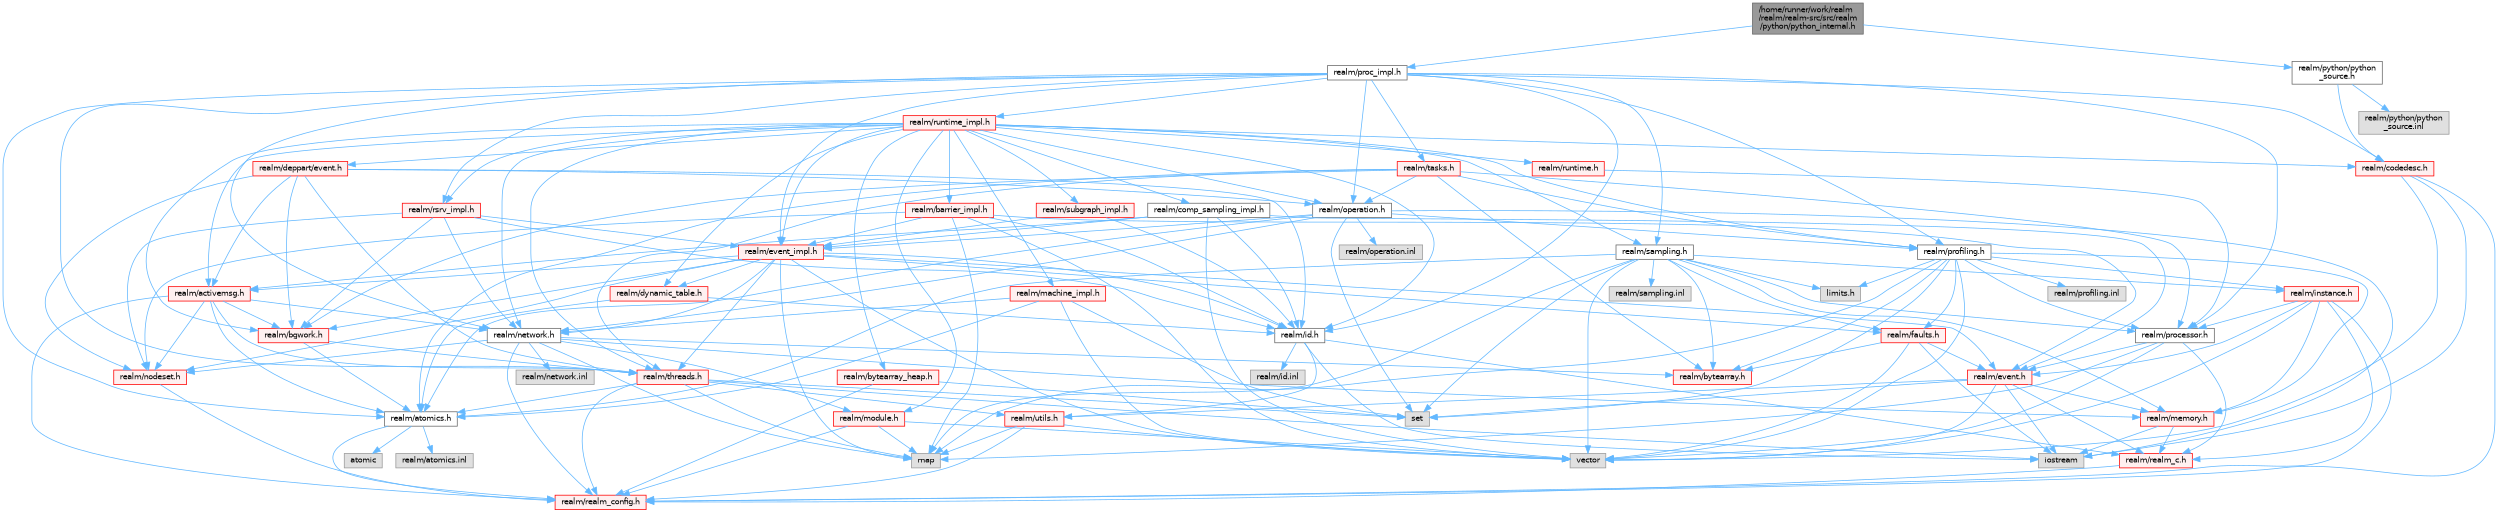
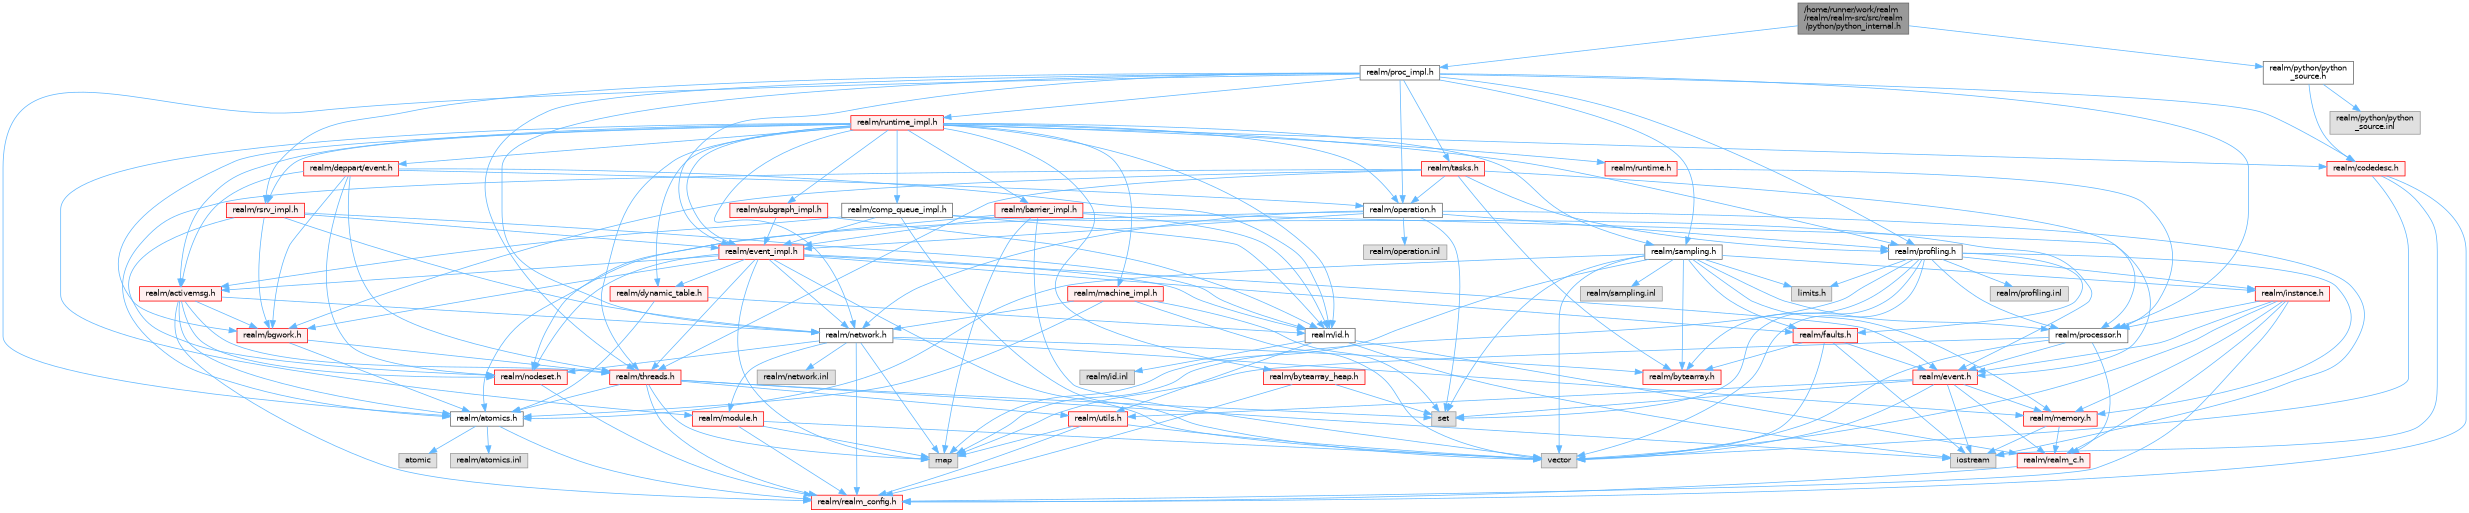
edge "realm/proc_impl.h" -> "realm/id.h": removed
node "realm/comp_sampling_impl.h": label "realm/comp_sampling_impl.h" -> "realm/comp_queue_impl.h"
